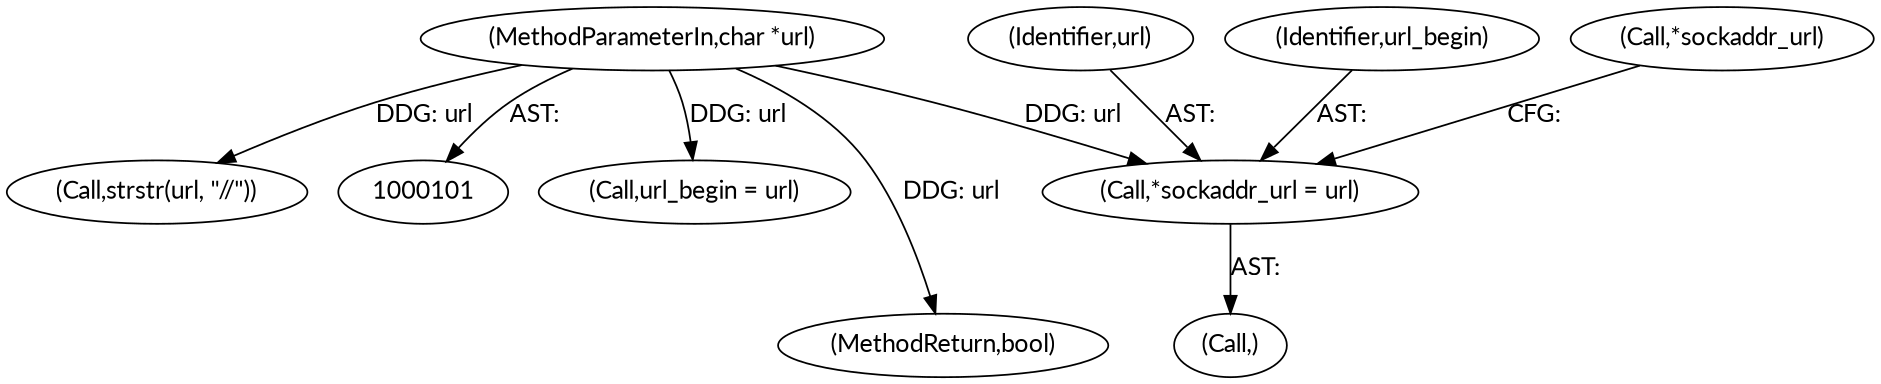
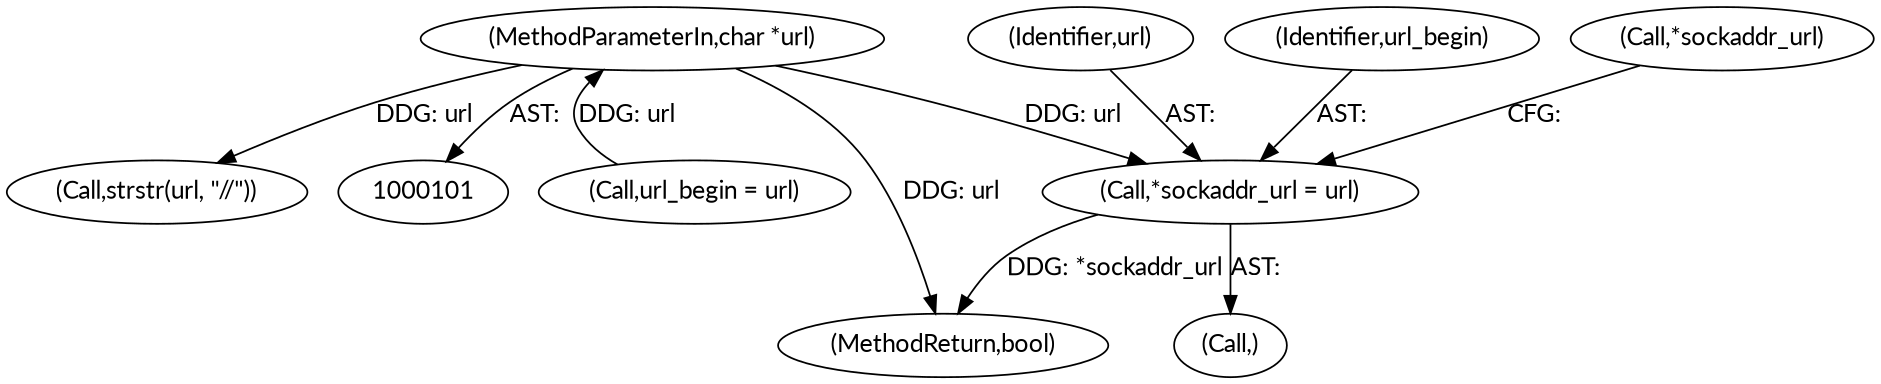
edge "(MethodParameterIn,char *url)" -> "(Call,url_begin = url)": reversed
edge "(Call,*sockaddr_url = url)" -> "(MethodReturn,bool)": added, label "DDG: *sockaddr_url"
